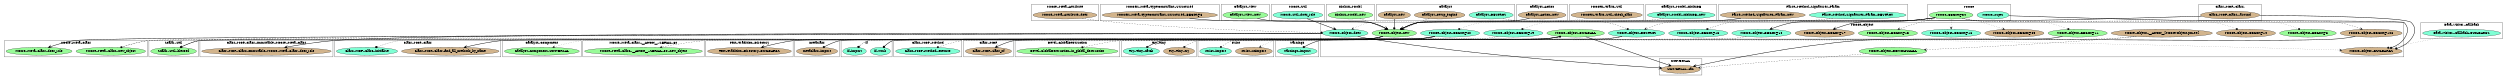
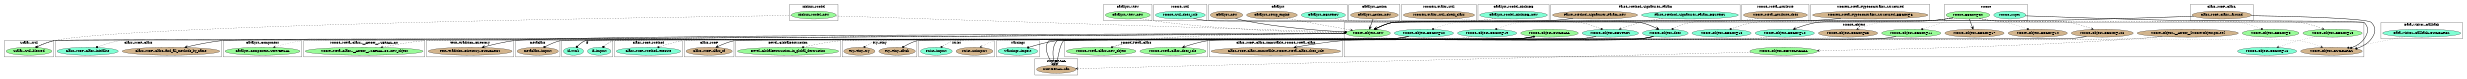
edge "Catalyst::View::new" -> "Moose::Object::new": style bold -> dashed
edge "Moose::BEGIN@34" -> "Moose::Object::BEGIN@16": now "Moose::Object::BEGIN@15" -> "Moose::Object::BEGIN@16"
edge "Moose::Object::does" -> "Scalar::Util::blessed": now "KiokuX::Model::new" -> "Scalar::Util::blessed"
node "Try::Tiny::catch": fillcolor aquamarine -> tan
